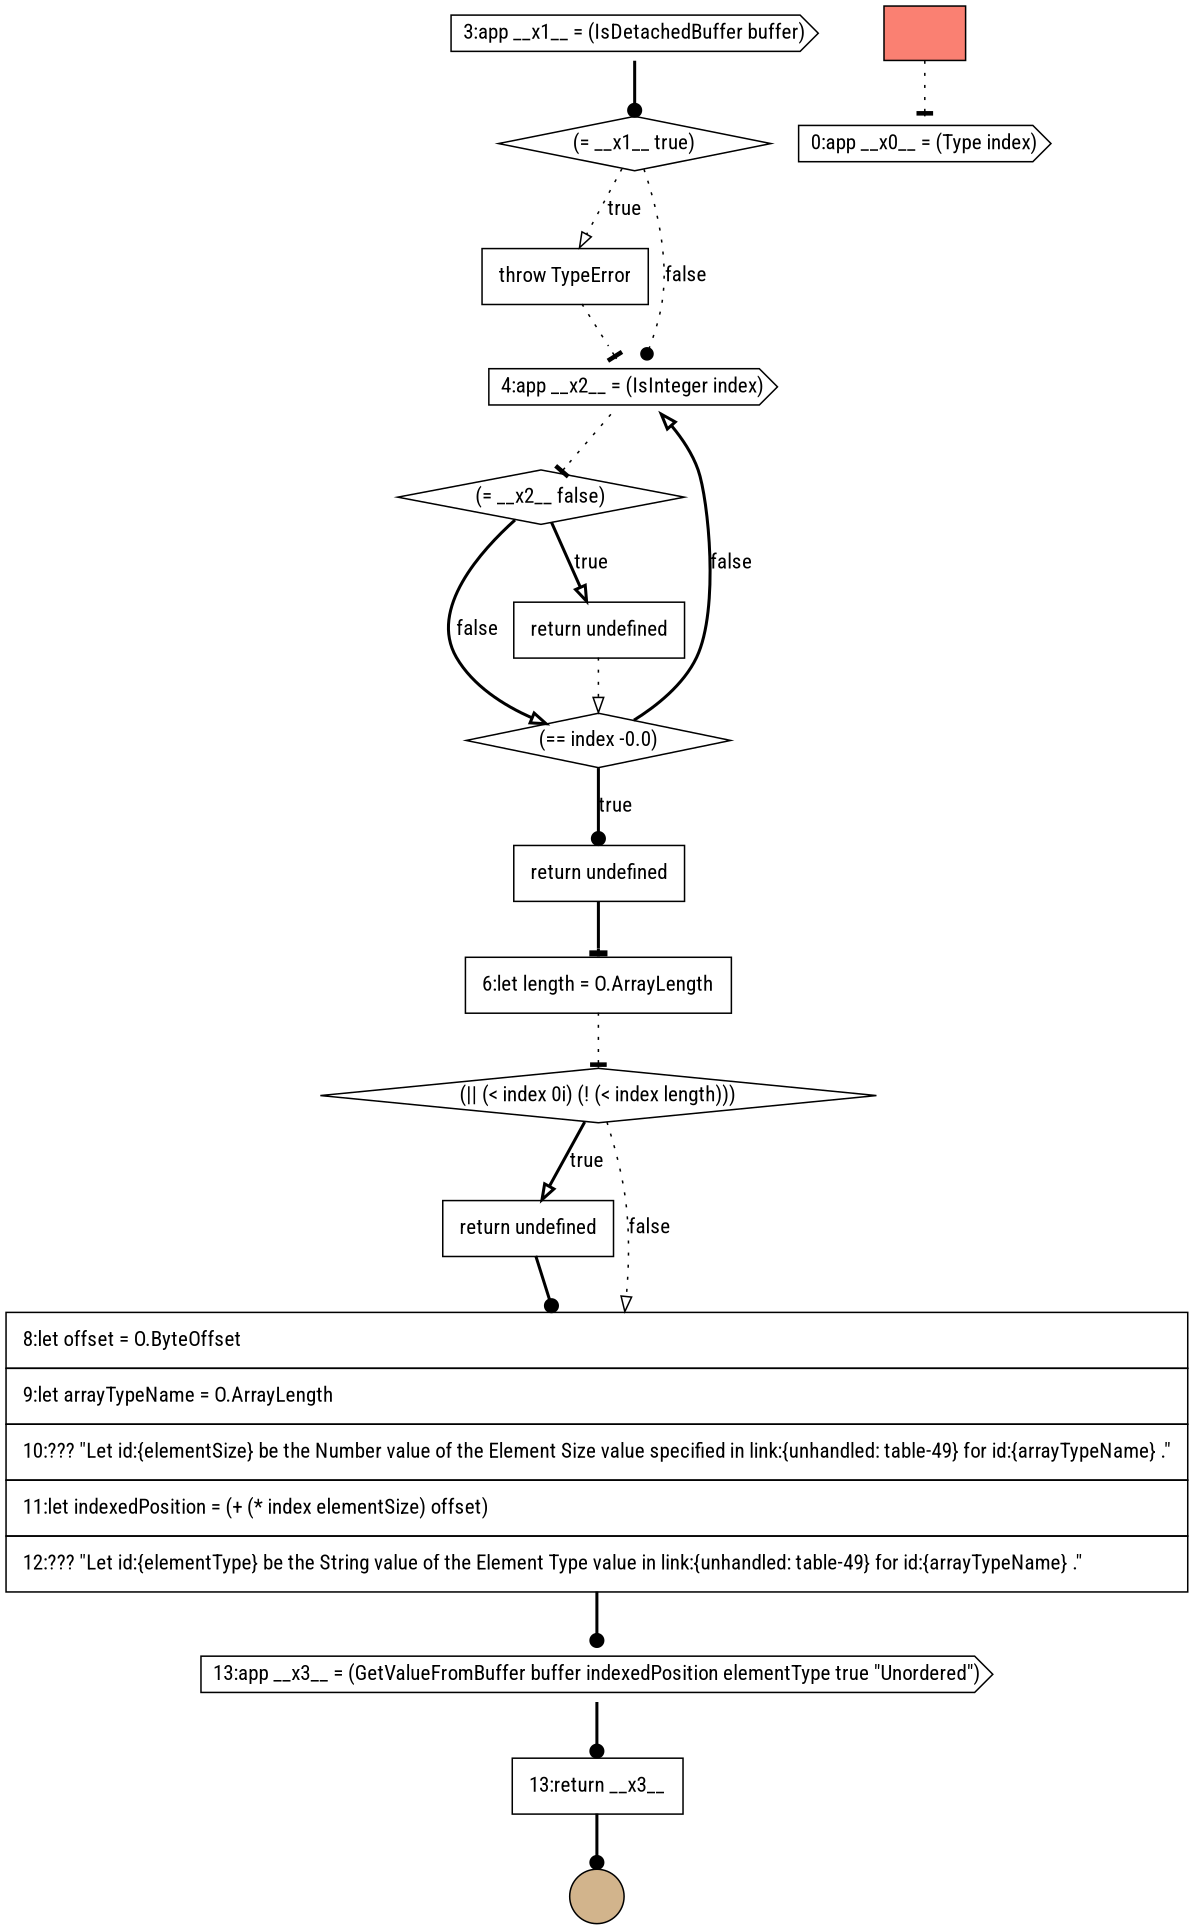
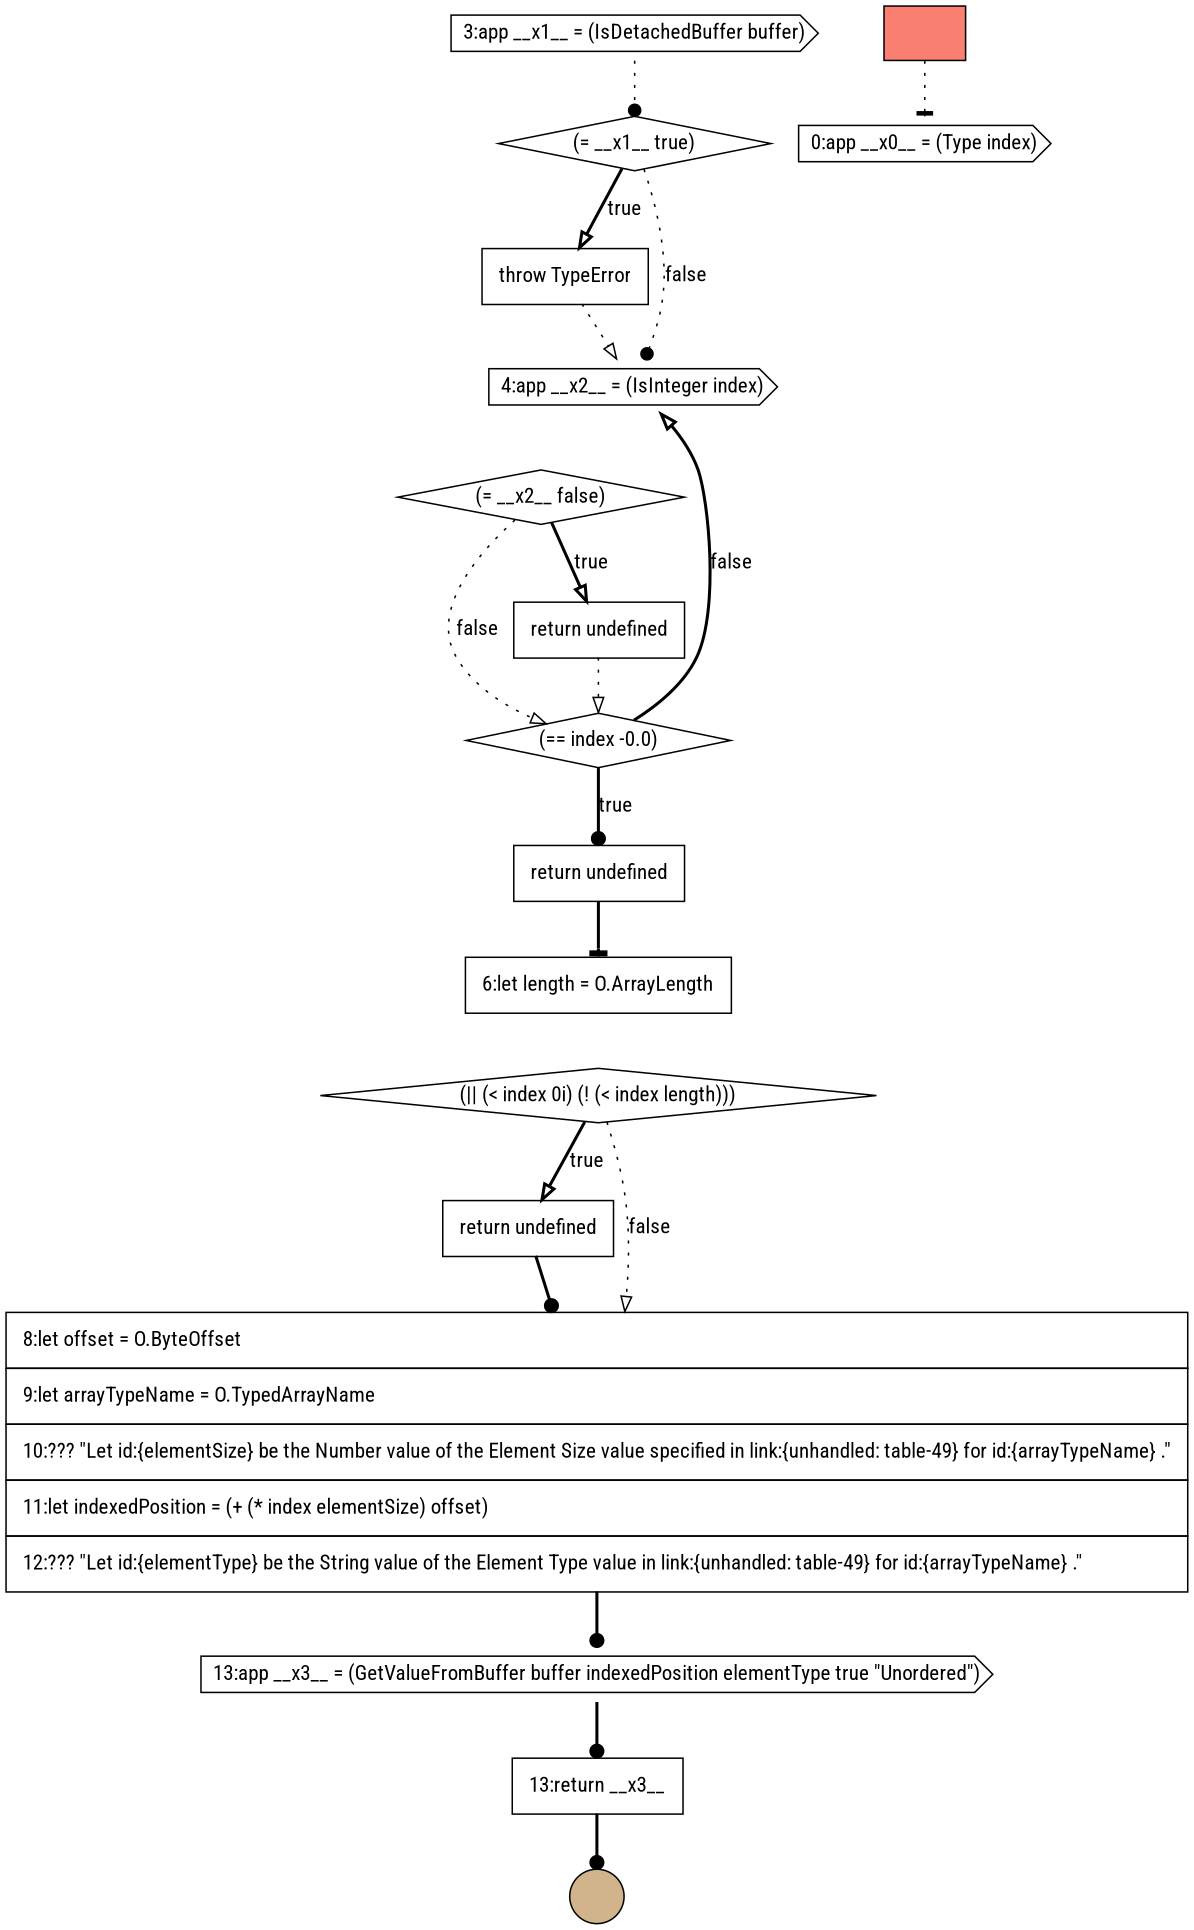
edge "3:app __x1__ = (IsDetachedBuffer buffer)" -> "(= __x1__ true)": style bold -> dotted
edge "(= __x1__ true)" -> "throw TypeError": style dotted -> bold
edge "throw TypeError" -> "4:app __x2__ = (IsInteger index)": arrowhead tee -> onormal
edge "4:app __x2__ = (IsInteger index)" -> "(= __x2__ false)": removed
edge "(= __x2__ false)" -> "(== index -0.0)": style bold -> dotted
edge "6:let length = O.ArrayLength" -> "(|| (< index 0i) (! (< index length)))": removed
node "8:let offset = O.ByteOffset": text "9:let arrayTypeName = O.ArrayLength" -> "9:let arrayTypeName = O.TypedArrayName"
